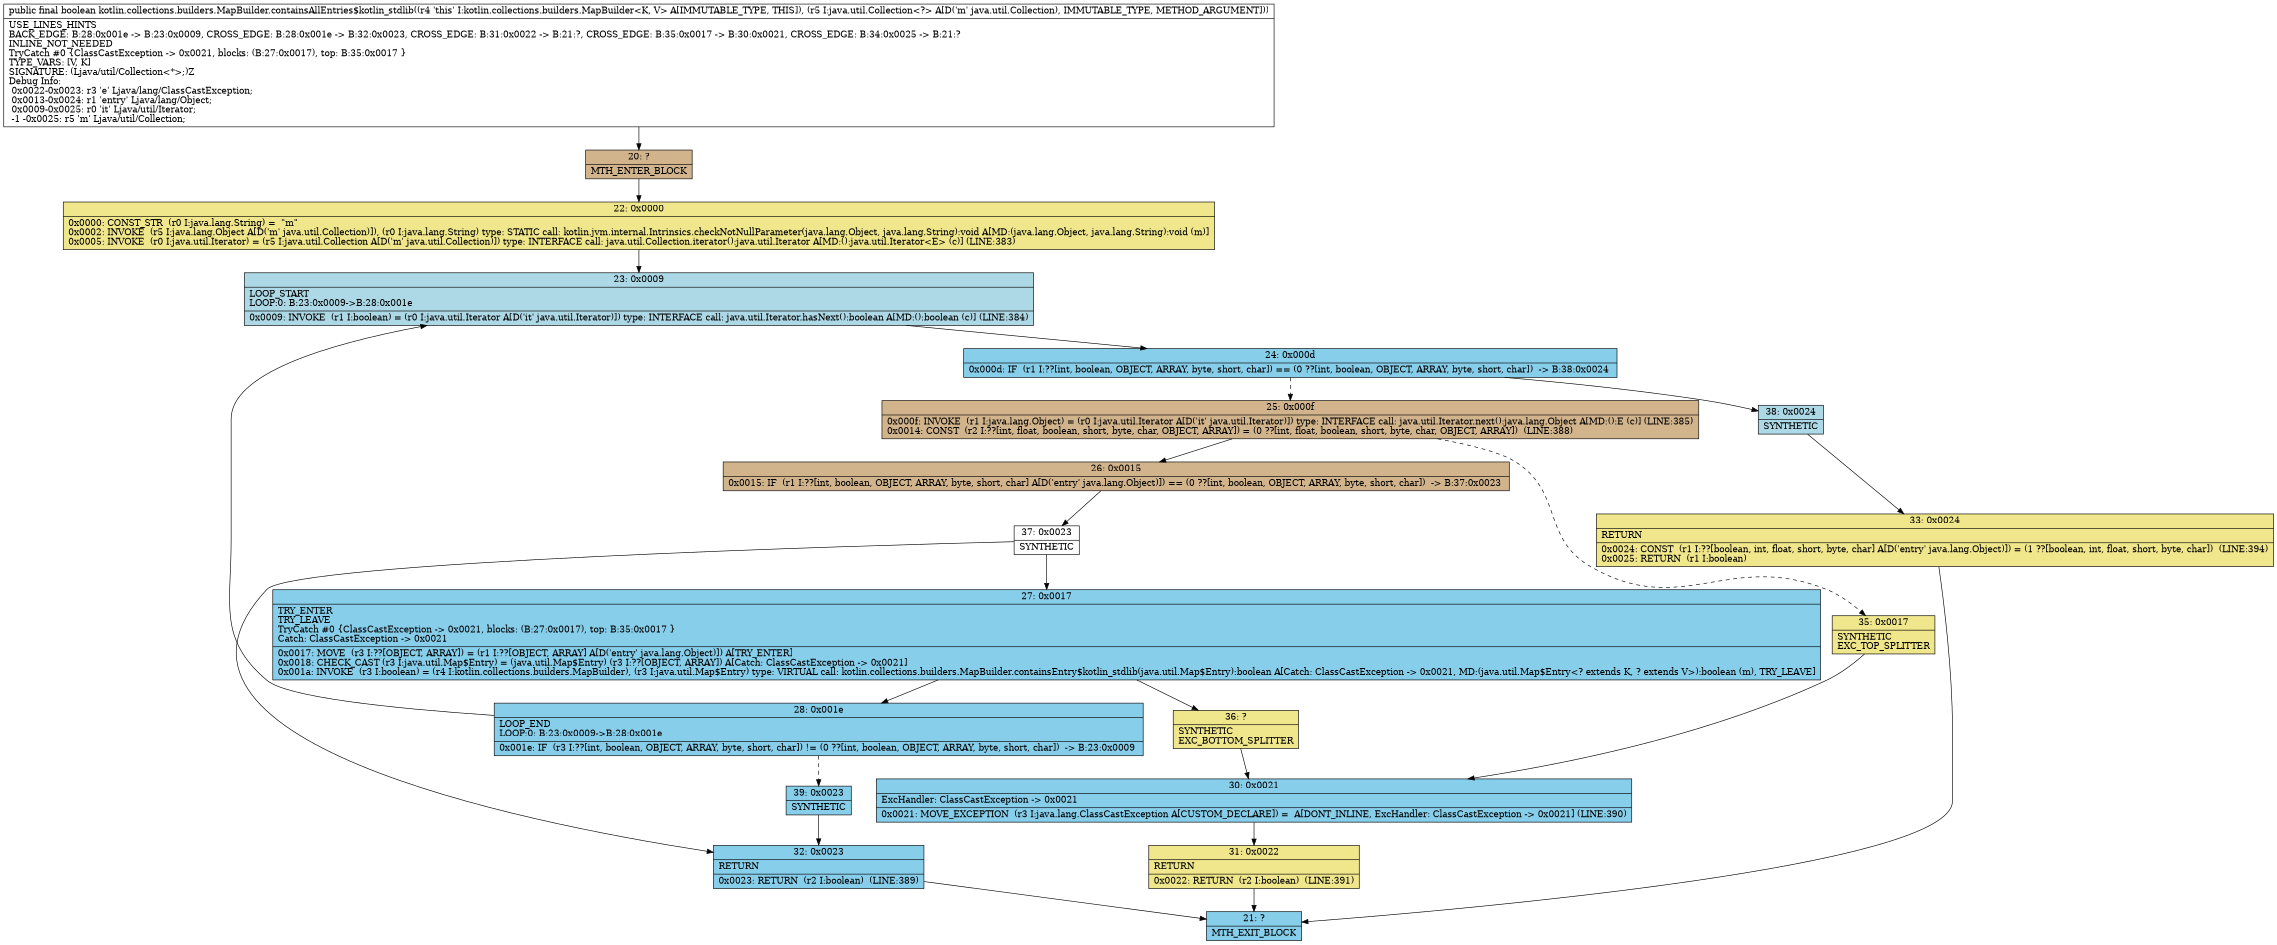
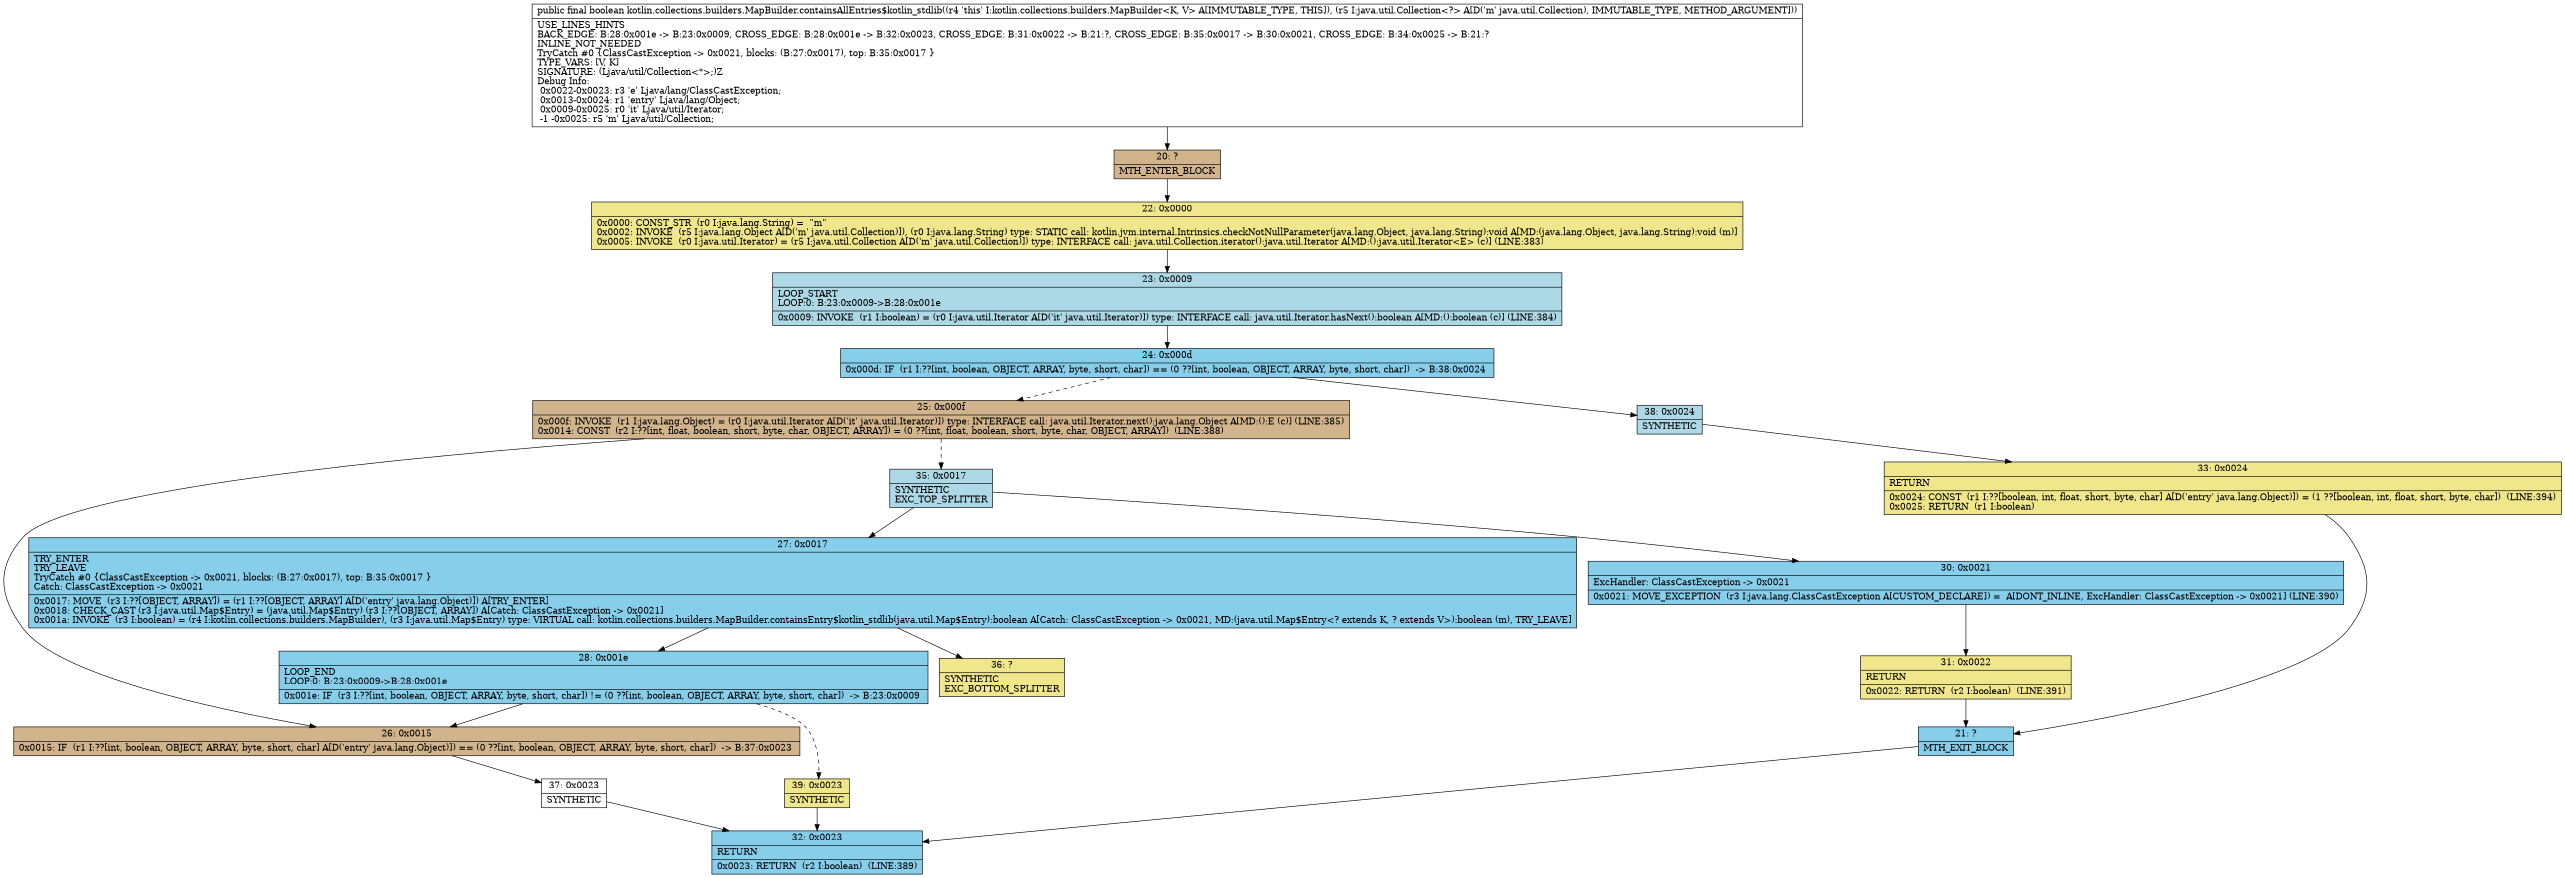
edge "28: 0x001e" -> "23: 0x0009": now "28: 0x001e" -> "26: 0x0015"
edge "37: 0x0023" -> "27: 0x0017": now "35: 0x0017" -> "27: 0x0017"
node "35: 0x0017": fillcolor khaki -> lightblue
edge "36: ?" -> "30: 0x0021": removed
node "39: 0x0023": fillcolor skyblue -> khaki
edge "32: 0x0023" -> "21: ?": reversed
